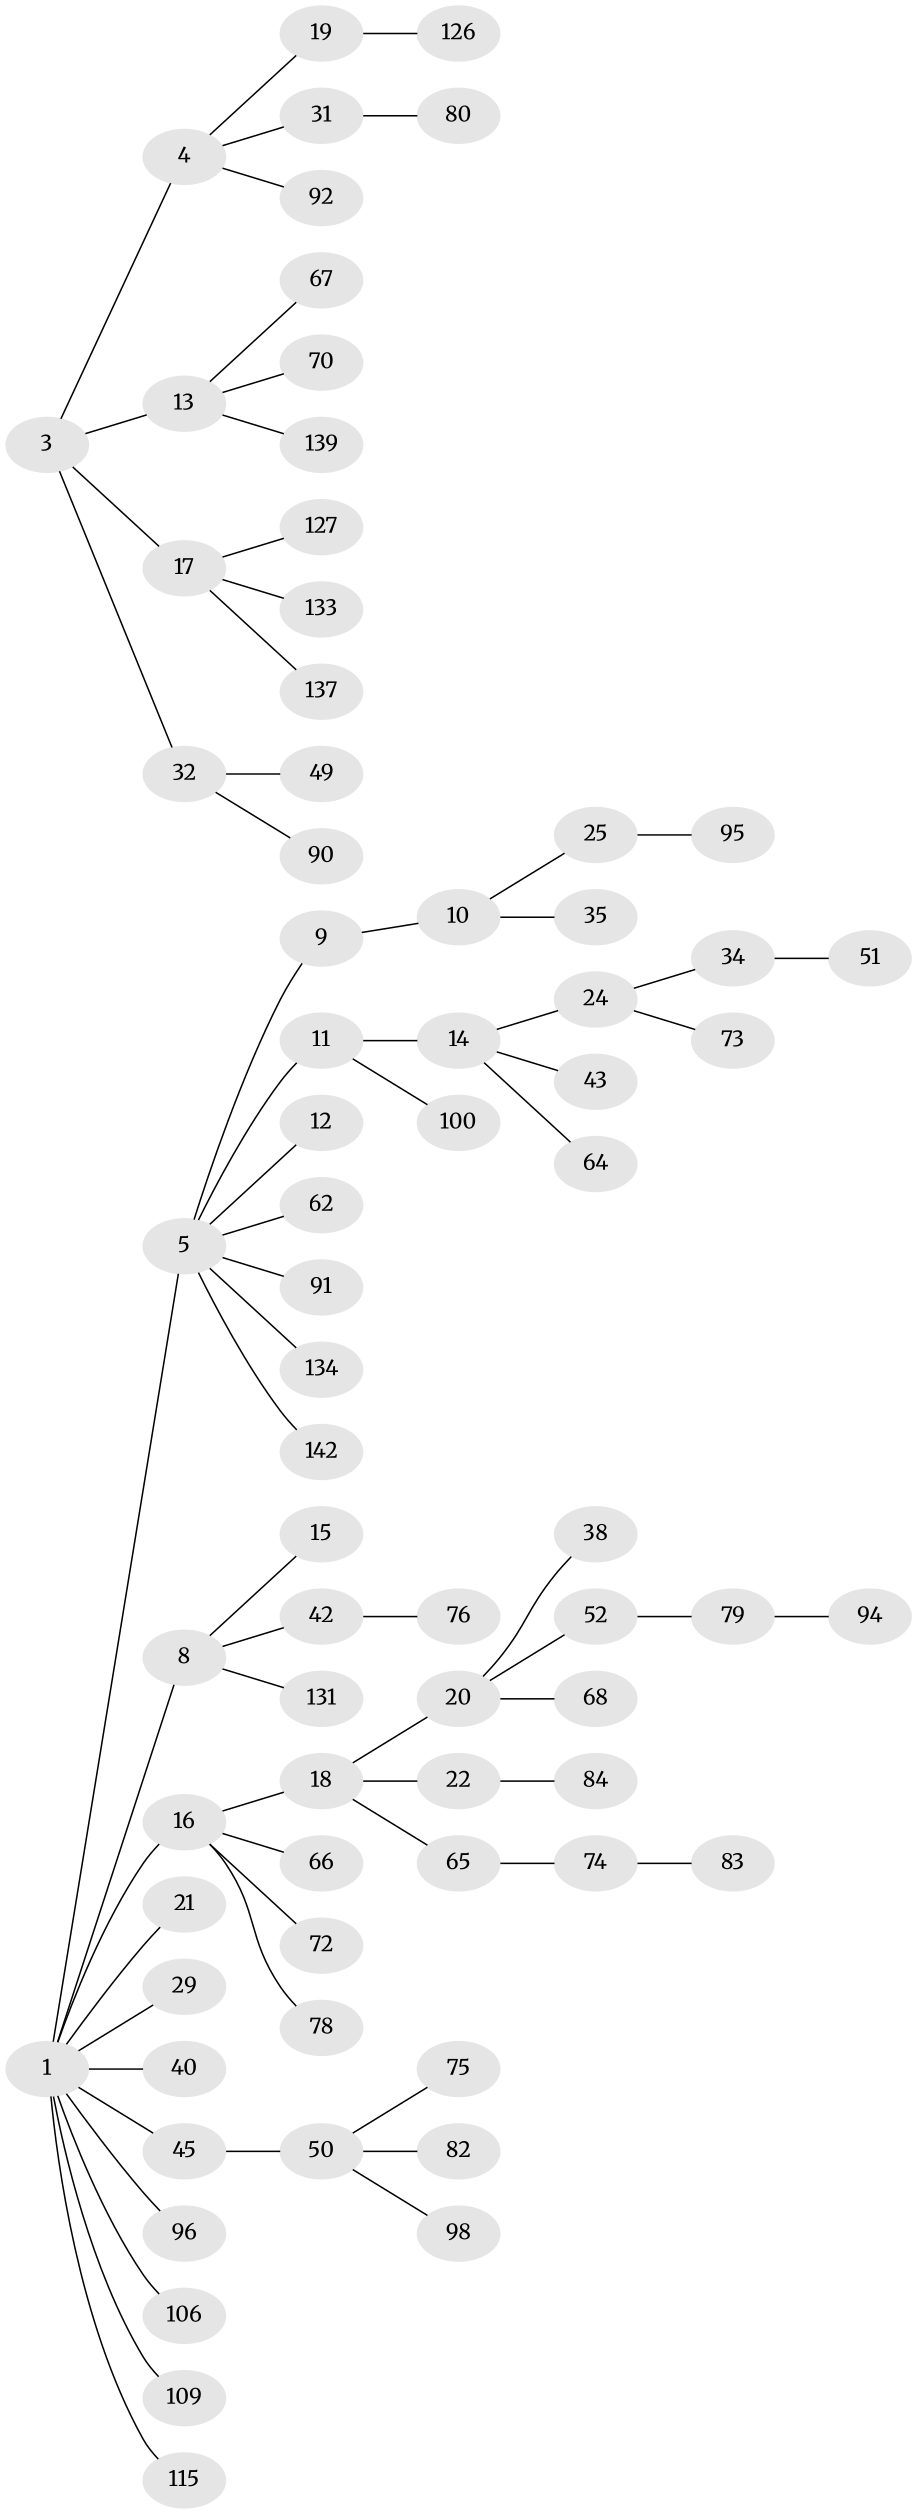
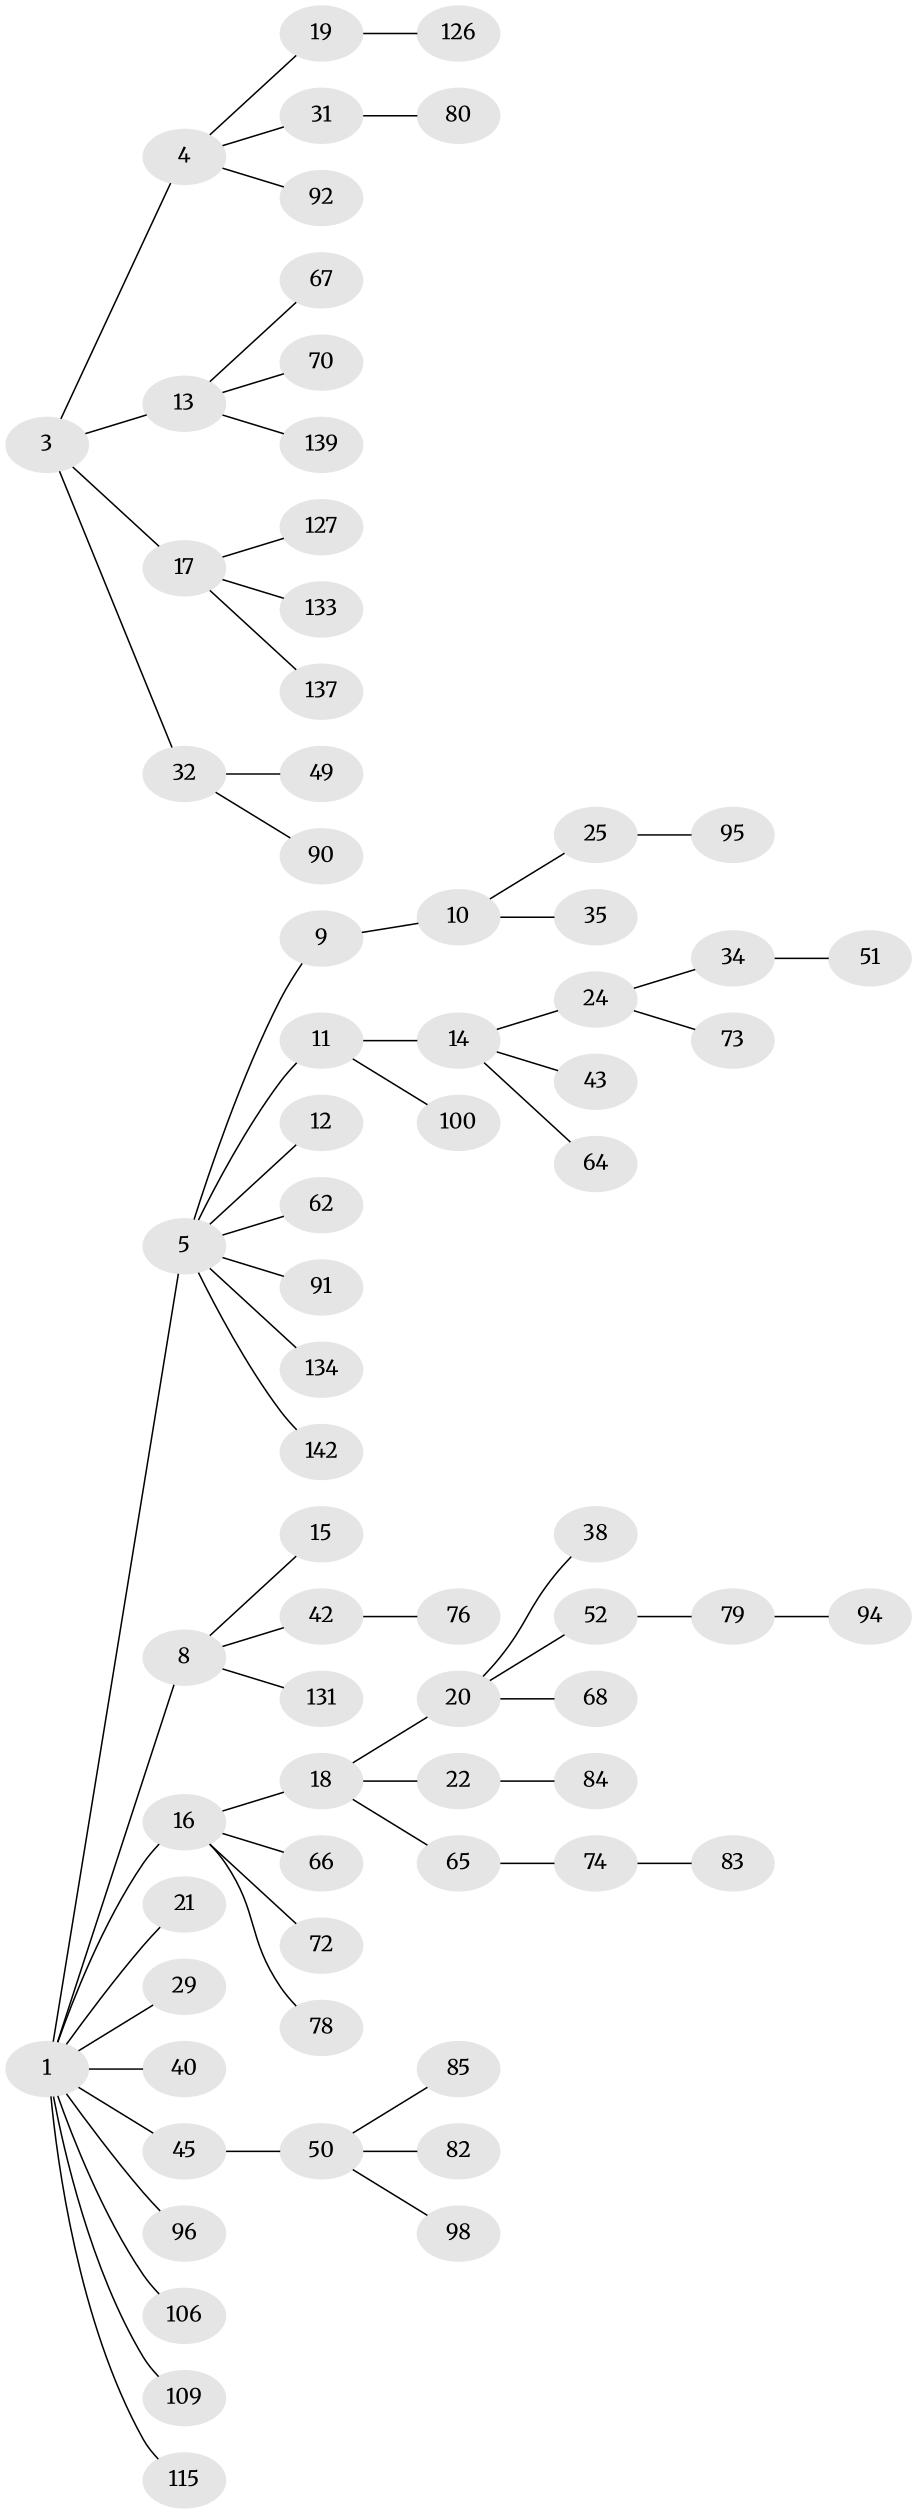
node "75": label "75" -> "85"
